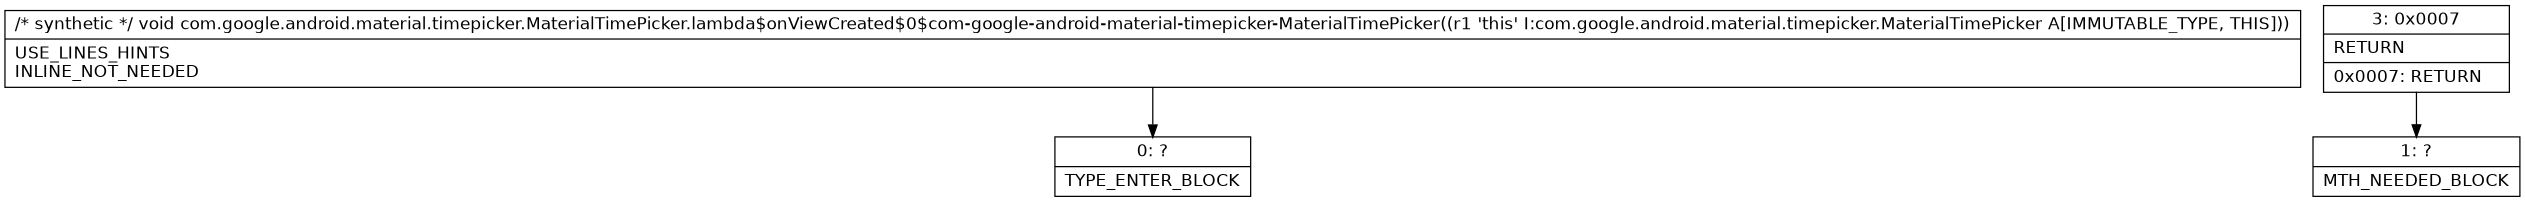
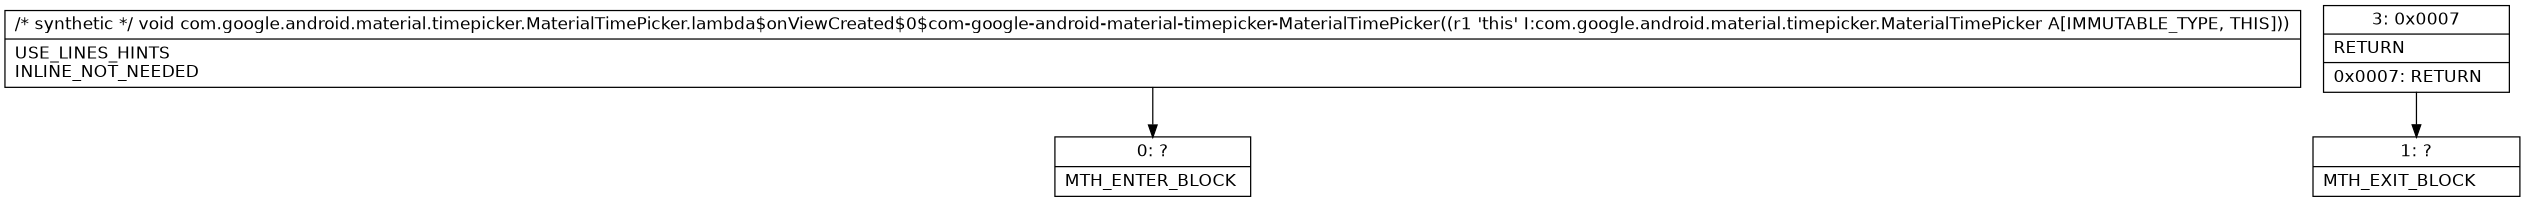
node "0: ?": text "TYPE_ENTER_BLOCK" -> "MTH_ENTER_BLOCK"
node "1: ?": text "MTH_NEEDED_BLOCK" -> "MTH_EXIT_BLOCK"
